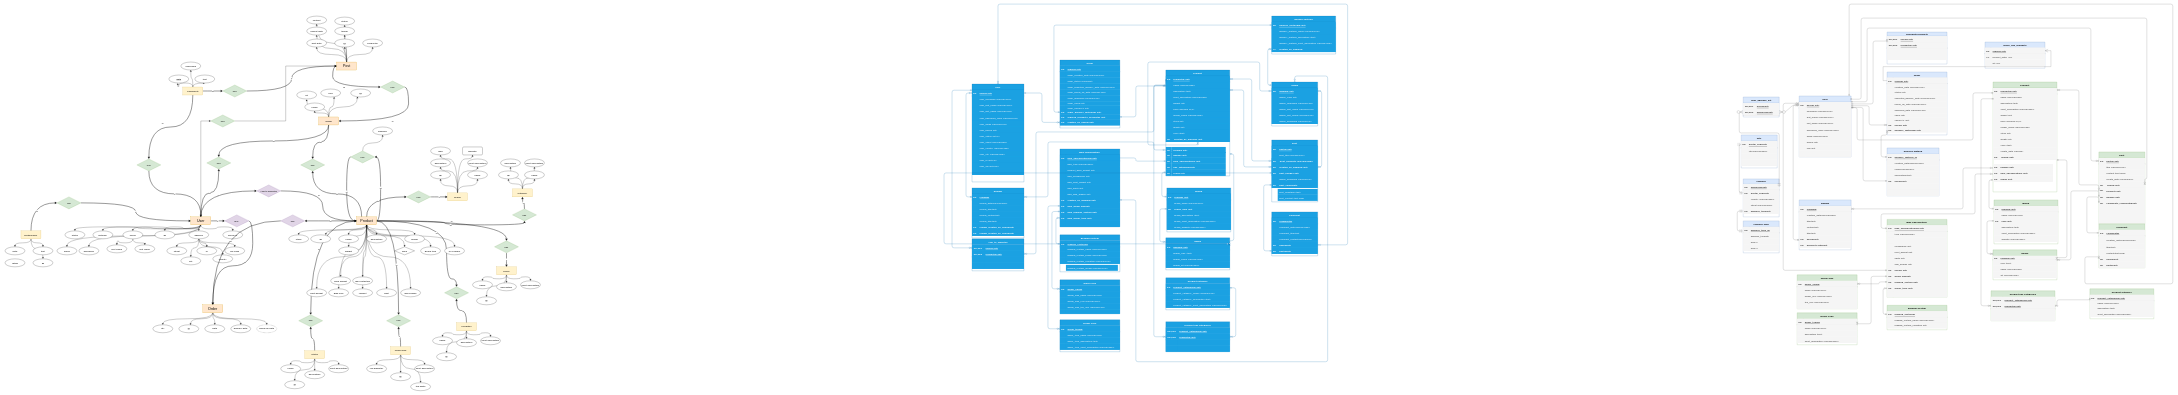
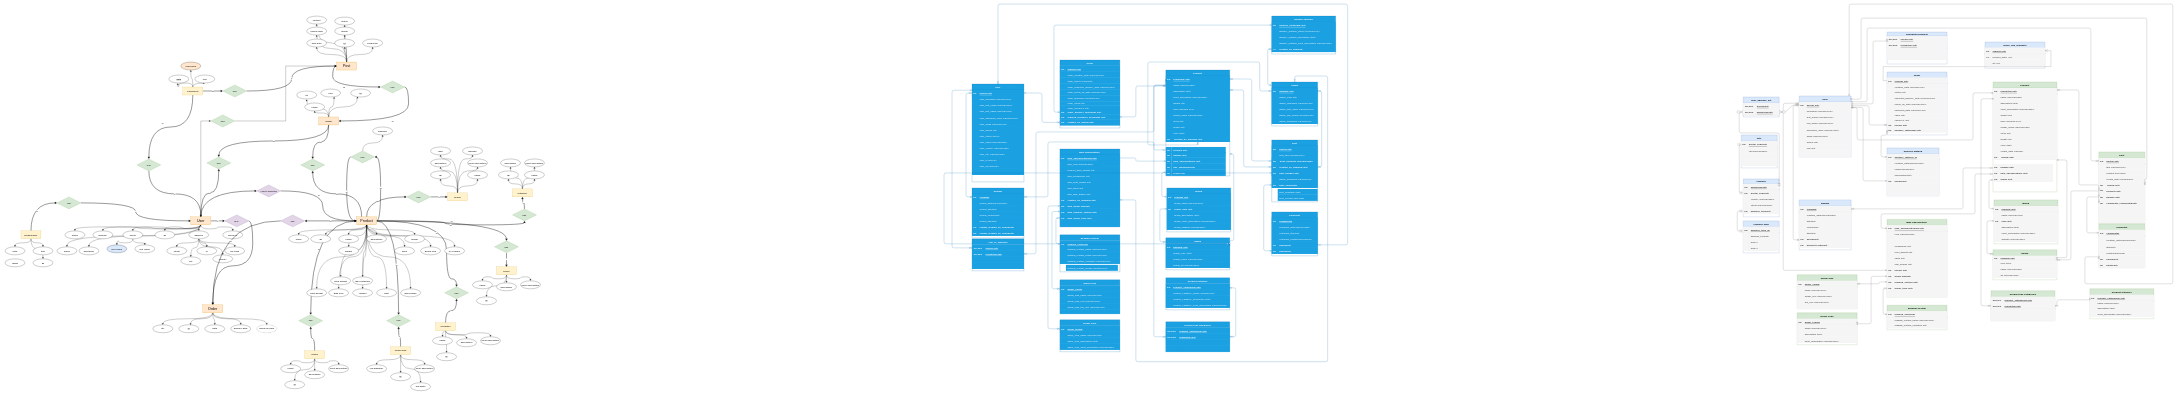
node "username": fillcolor #ffffff -> #ffe6cc
node "website": shape rounded rectangle -> ellipse
node "first name": fillcolor #ffffff -> #dae8fc
node "price": shape diamond -> ellipse
node "Condition": moved (466, 327) -> (445, 327)
